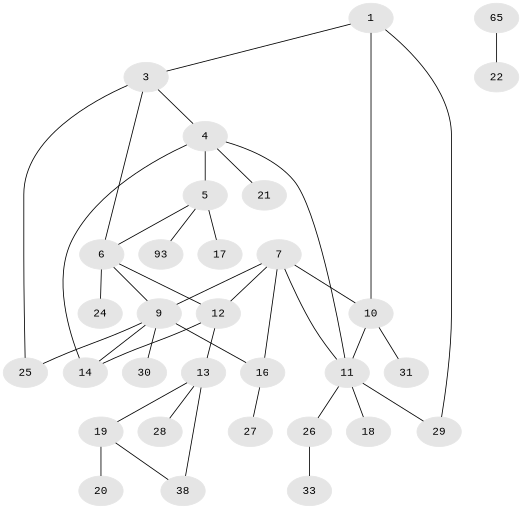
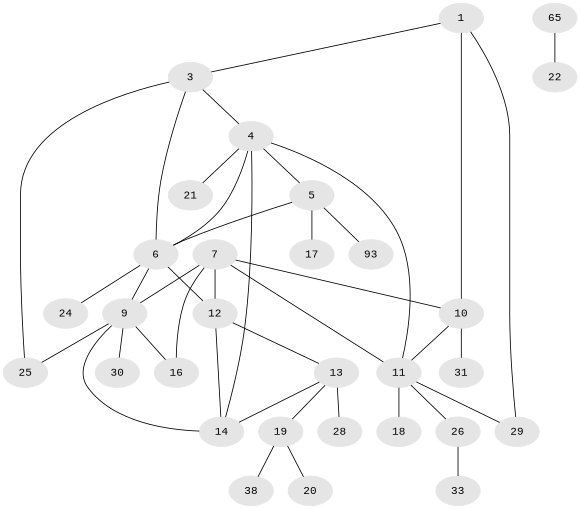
edge "4" -- "6": added
edge "13" -- "38": now "13" -- "14"
node "27": removed
